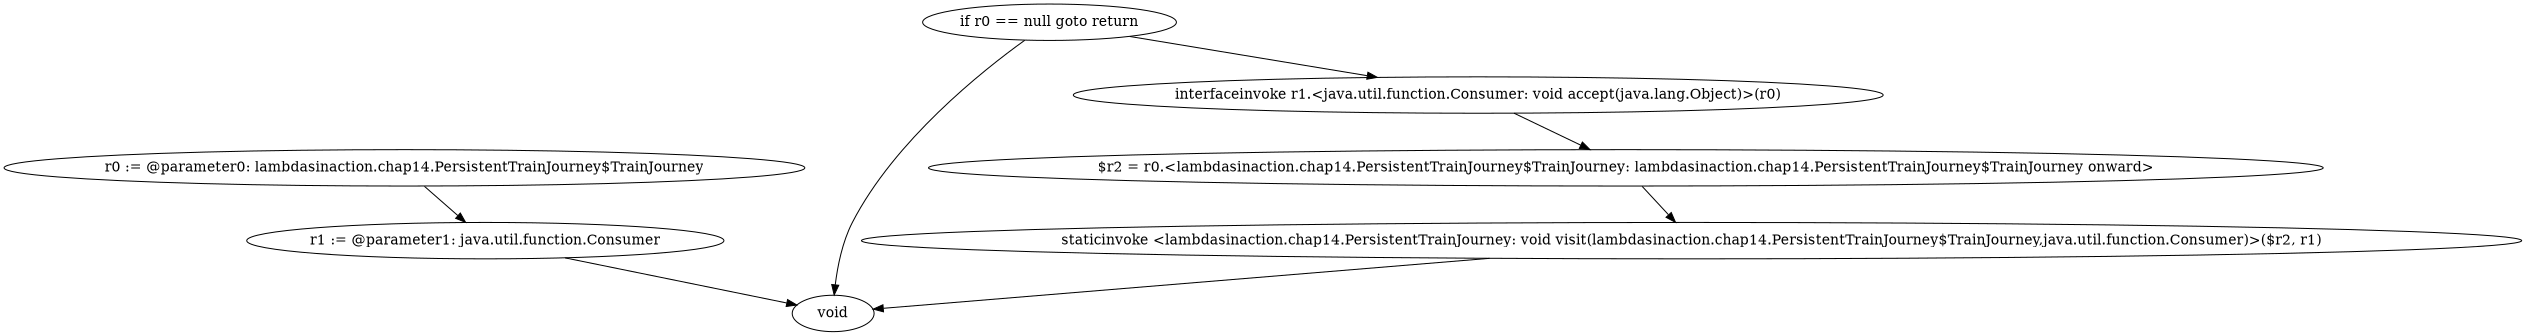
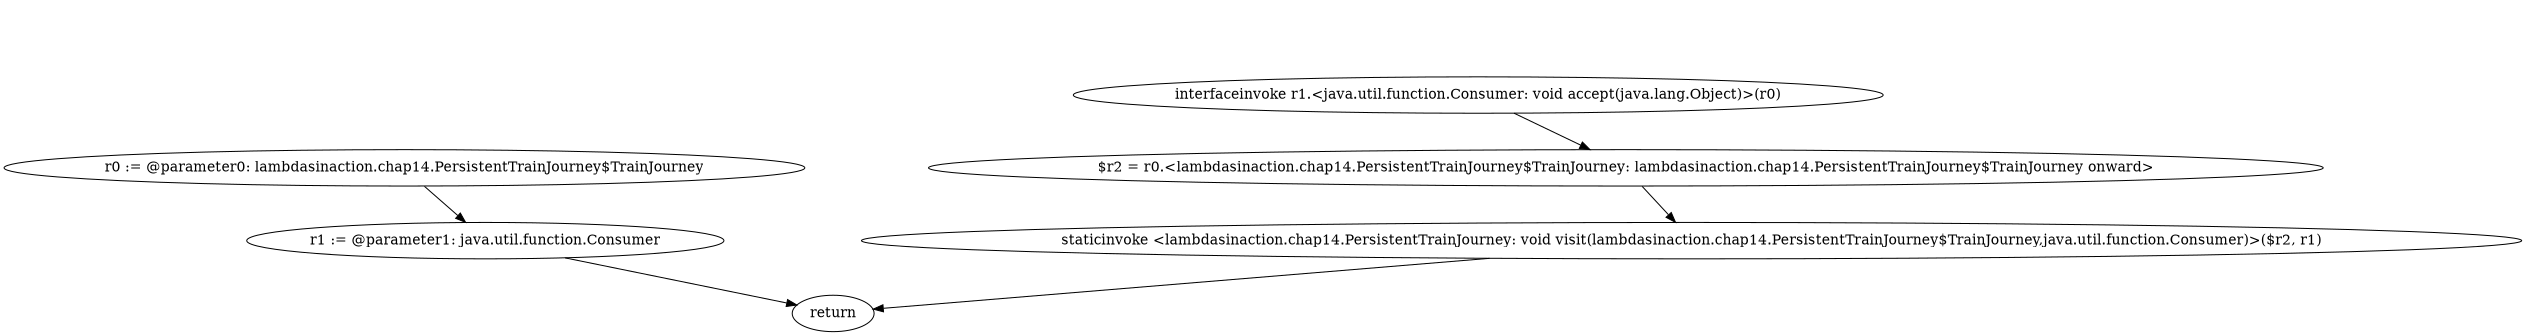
node "if r0 == null goto return": removed
node "void": label "void" -> "return"
